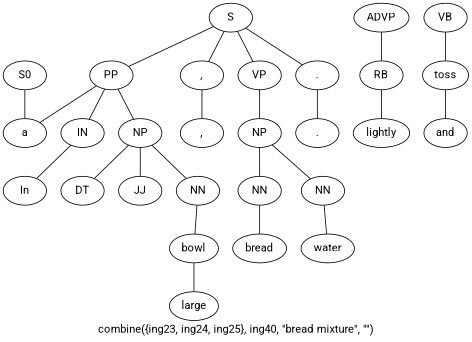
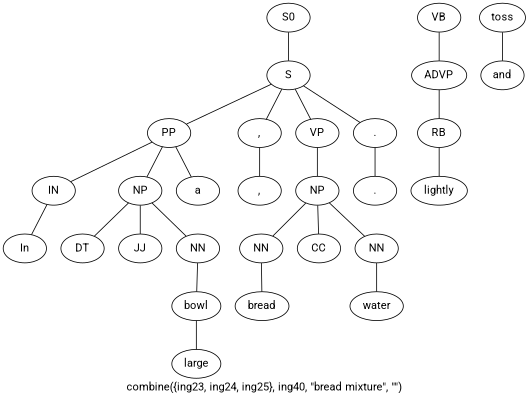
edge "VB" -- "toss": now "VB" -- "ADVP"
edge "S0" -- "a": now "S0" -- "S"
node "CC": added
